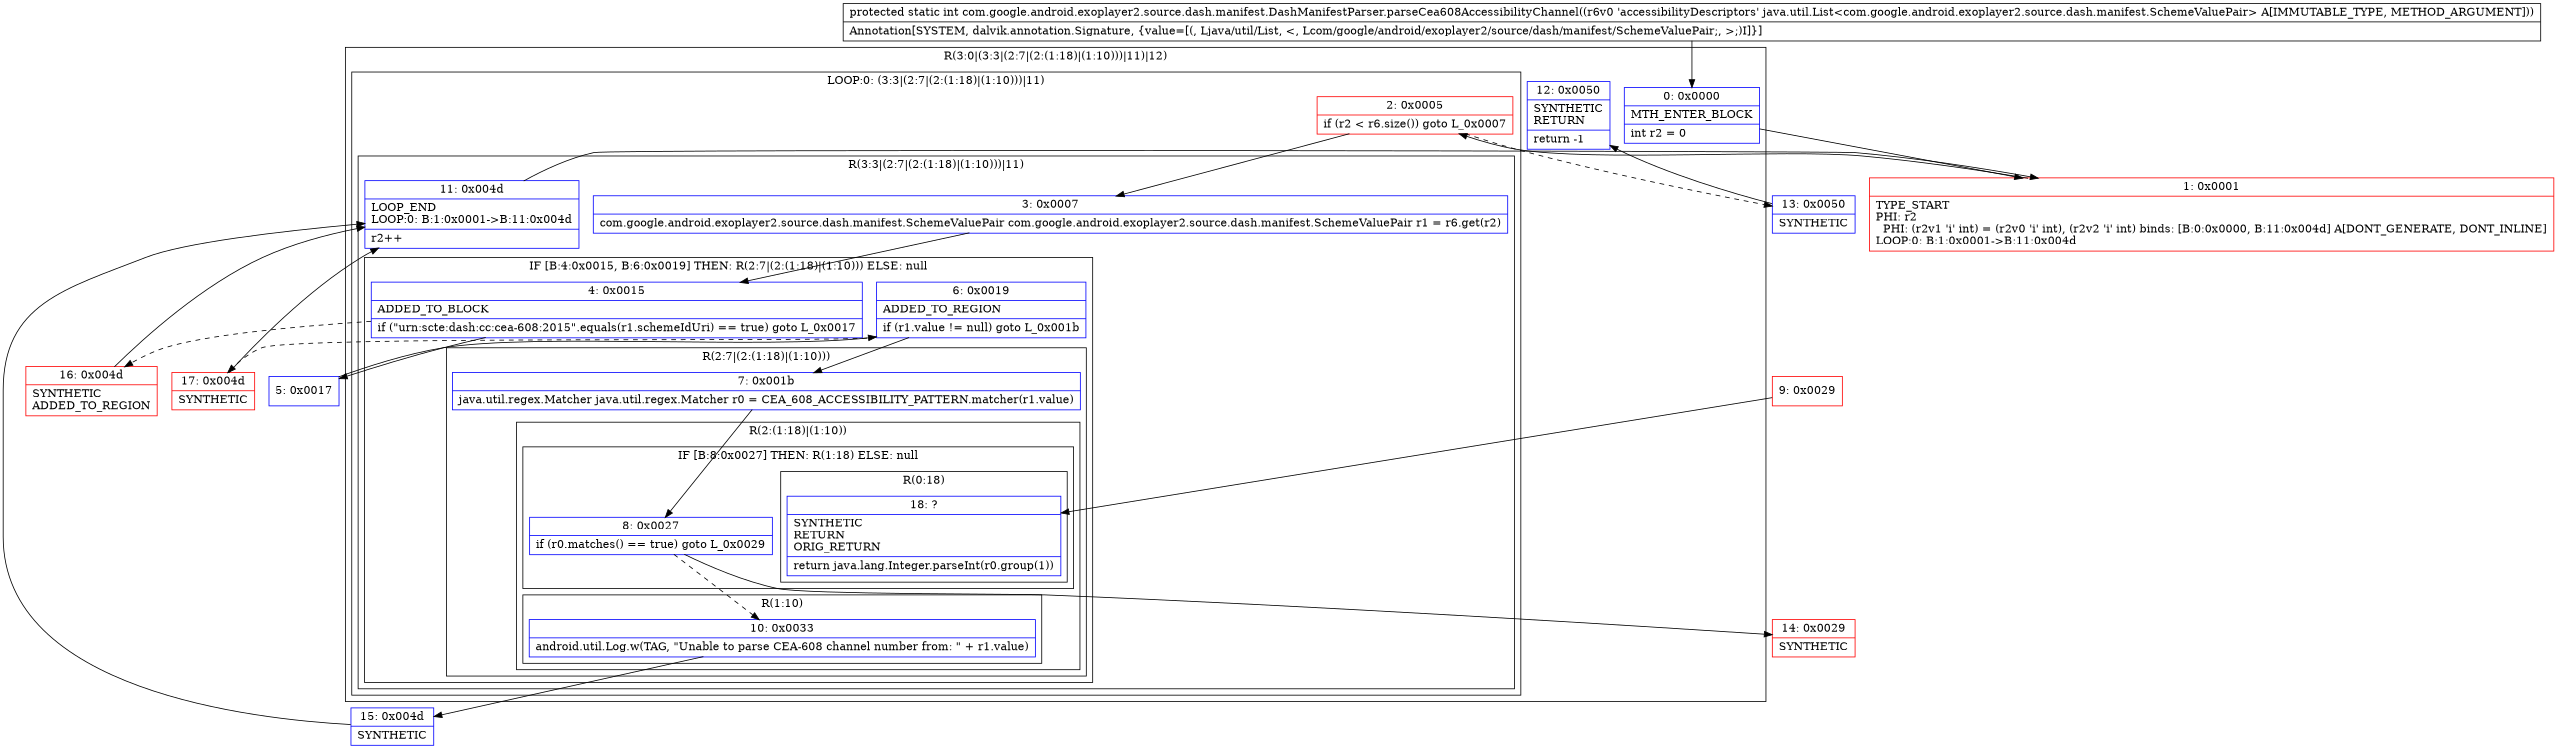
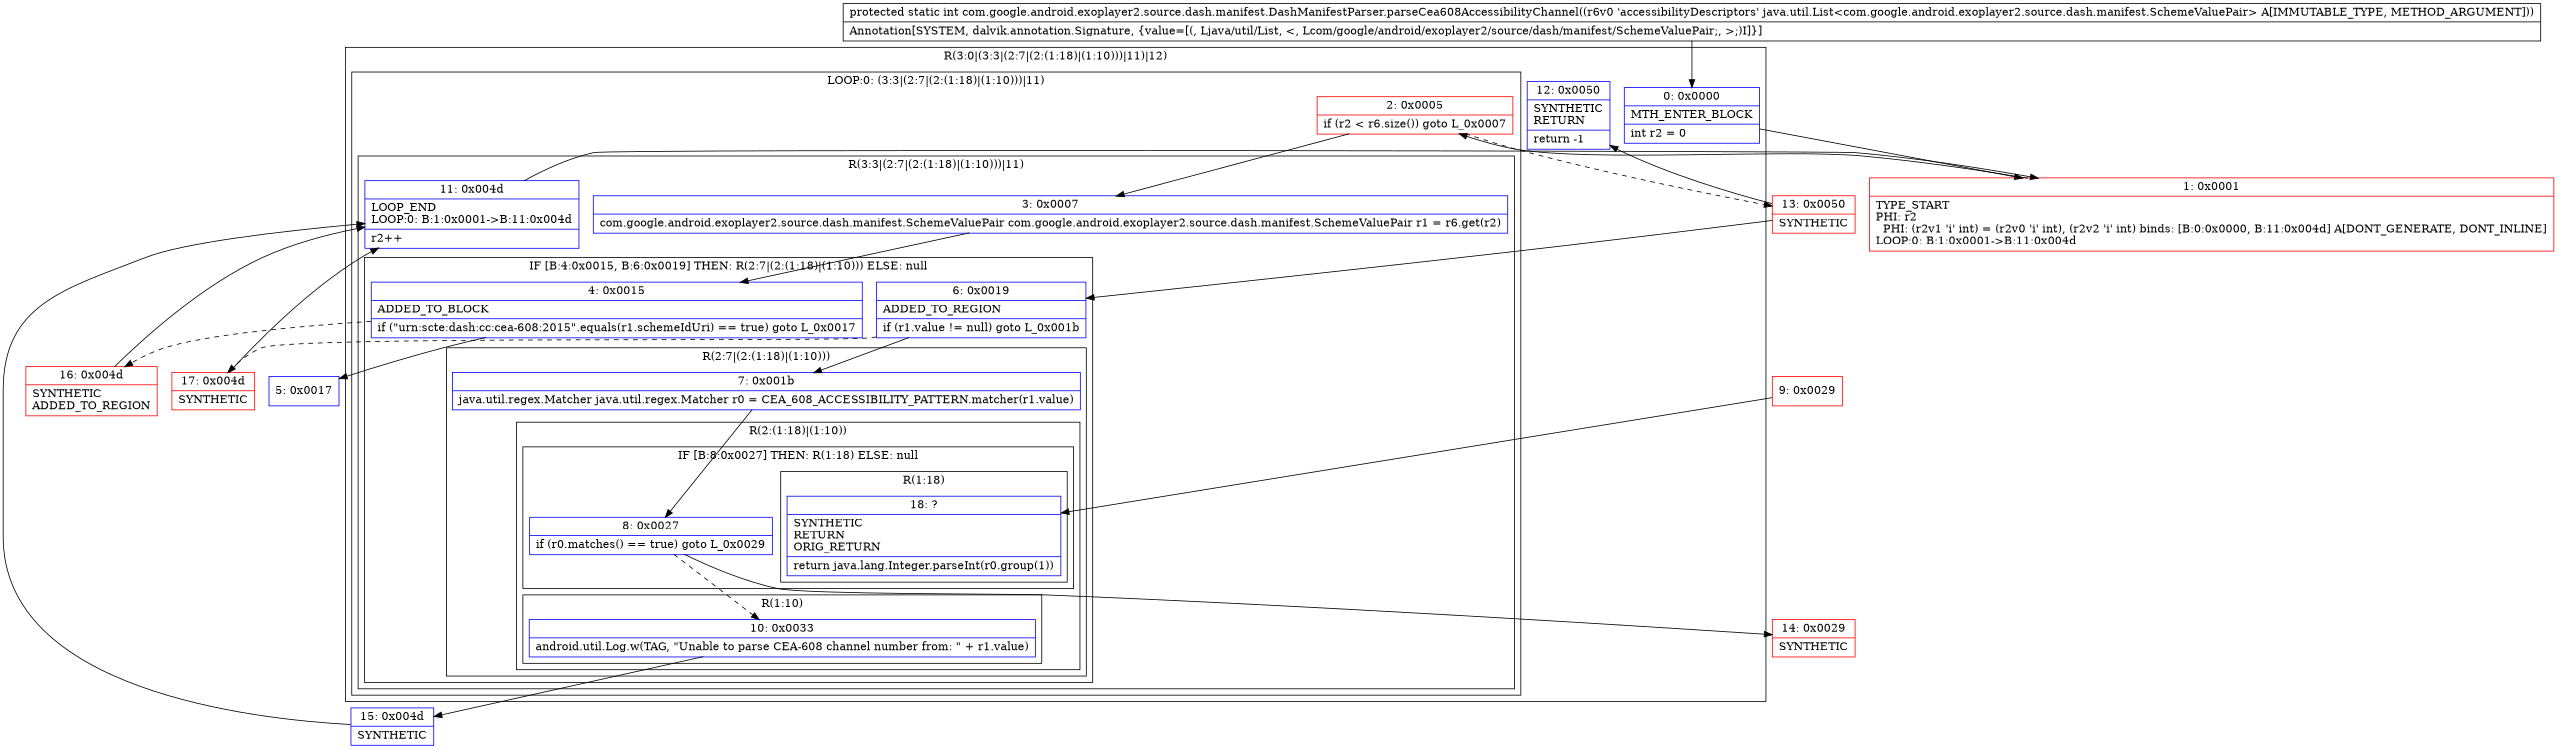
node "13: 0x0050": color blue -> red
edge "5: 0x0017" -> "6: 0x0019": now "13: 0x0050" -> "6: 0x0019"
cluster "R(0:18)": label "R(0:18)" -> "R(1:18)"
